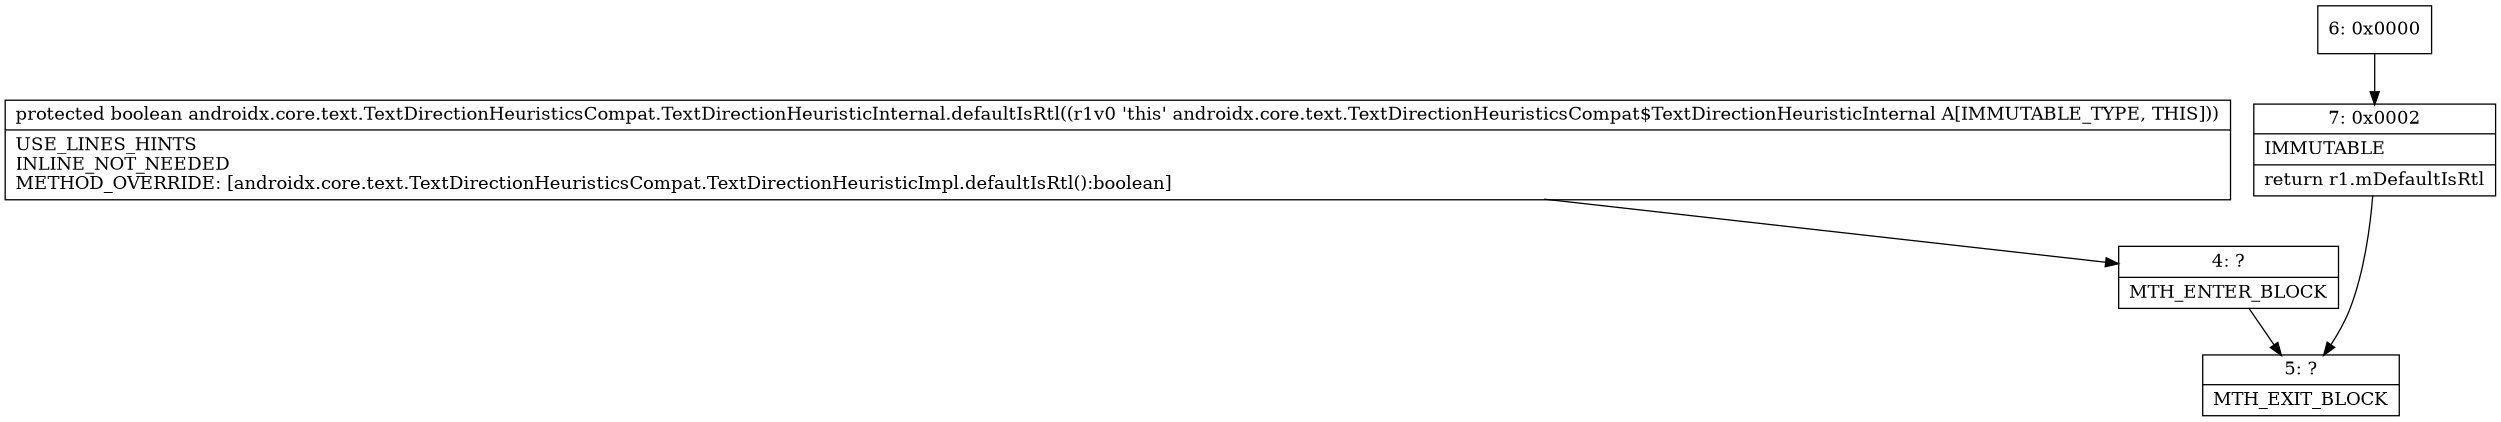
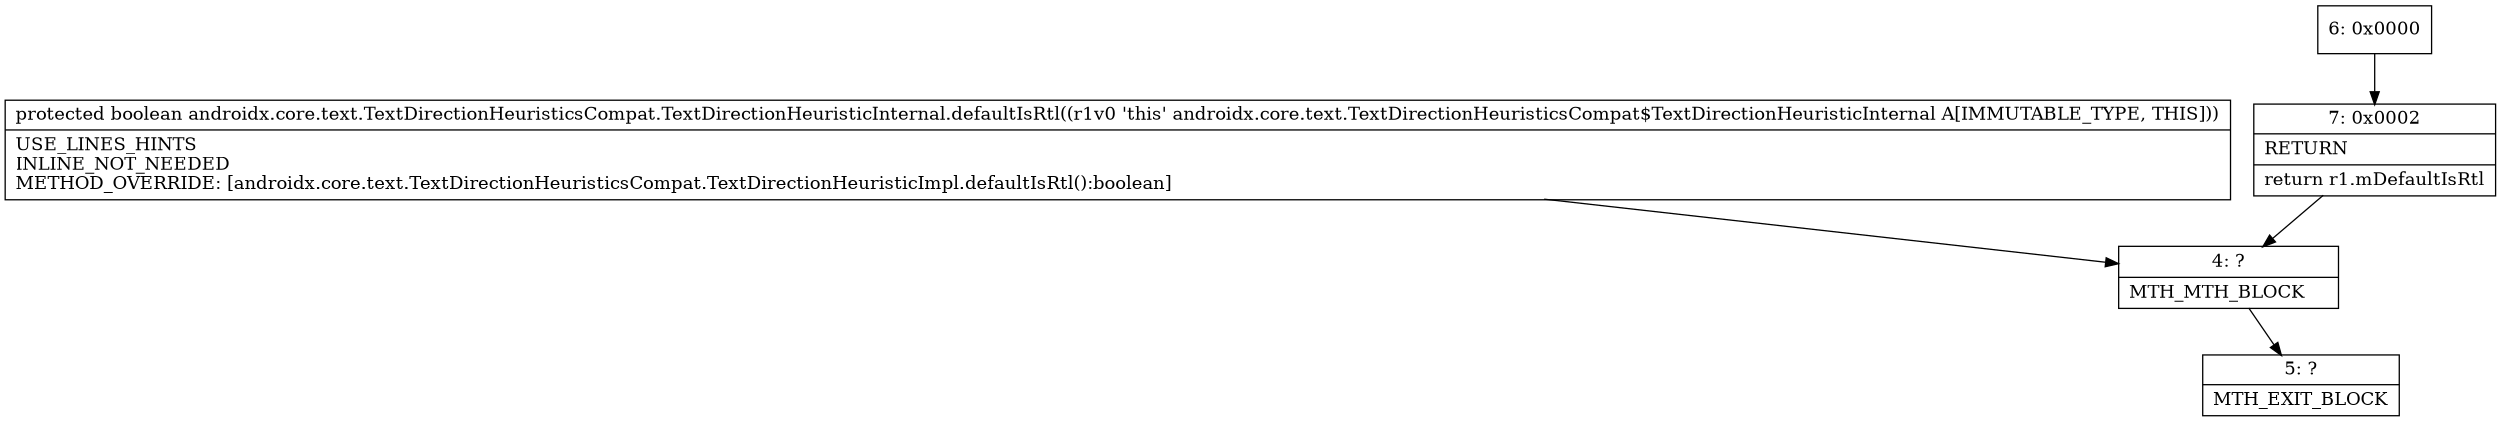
node "7: 0x0002": text "IMMUTABLE" -> "RETURN"
edge "7: 0x0002" -> "5: ?": now "7: 0x0002" -> "4: ?"
node "4: ?": text "MTH_ENTER_BLOCK" -> "MTH_MTH_BLOCK"
